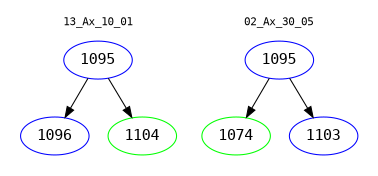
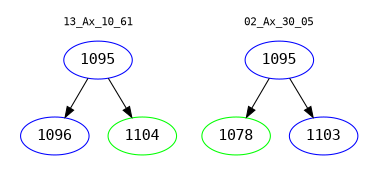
cluster "13_Ax_10_01": label "13_Ax_10_01" -> "13_Ax_10_61"
node "1074": label "1074" -> "1078"
